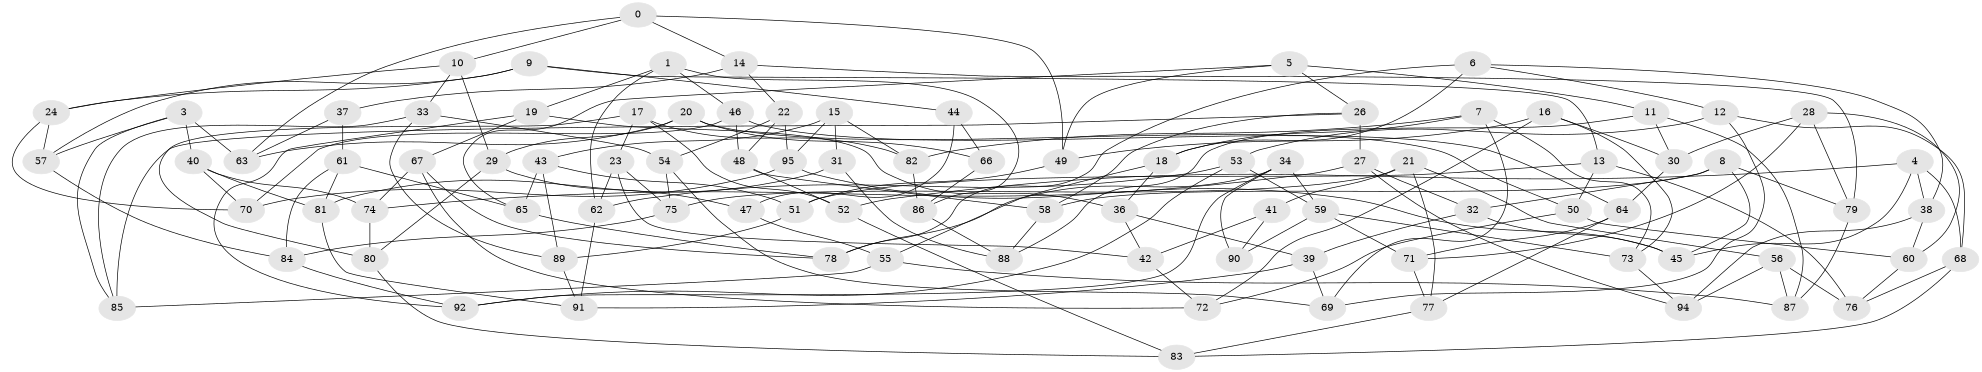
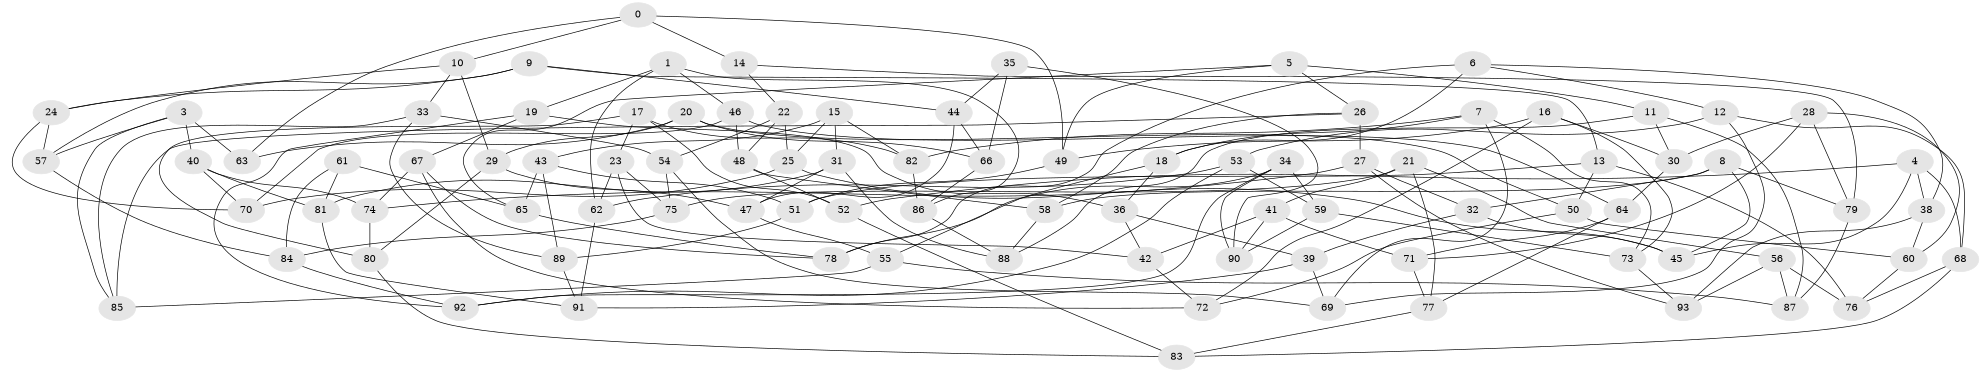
node "35": added
node "37": removed
node "95": label "95" -> "25"
edge "31" -- "47": added
edge "59" -- "71": now "41" -- "71"
node "94": label "94" -> "93"
